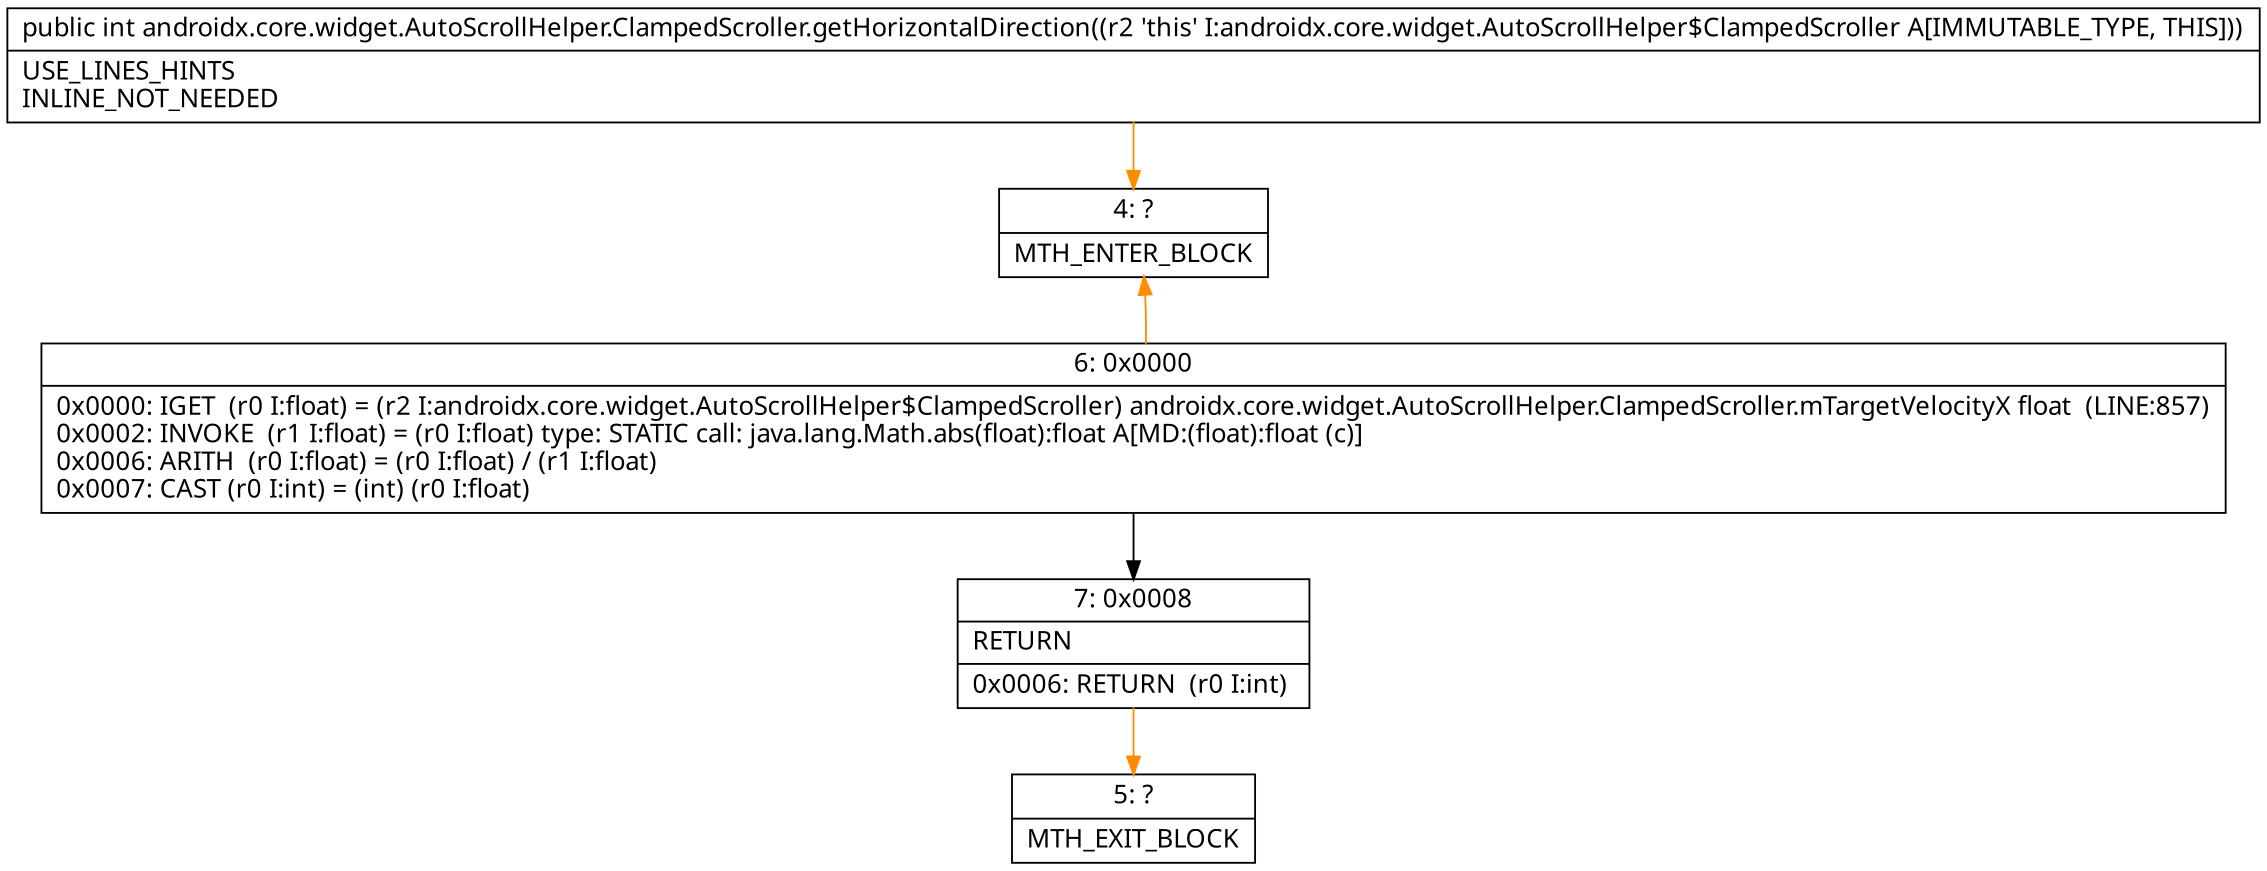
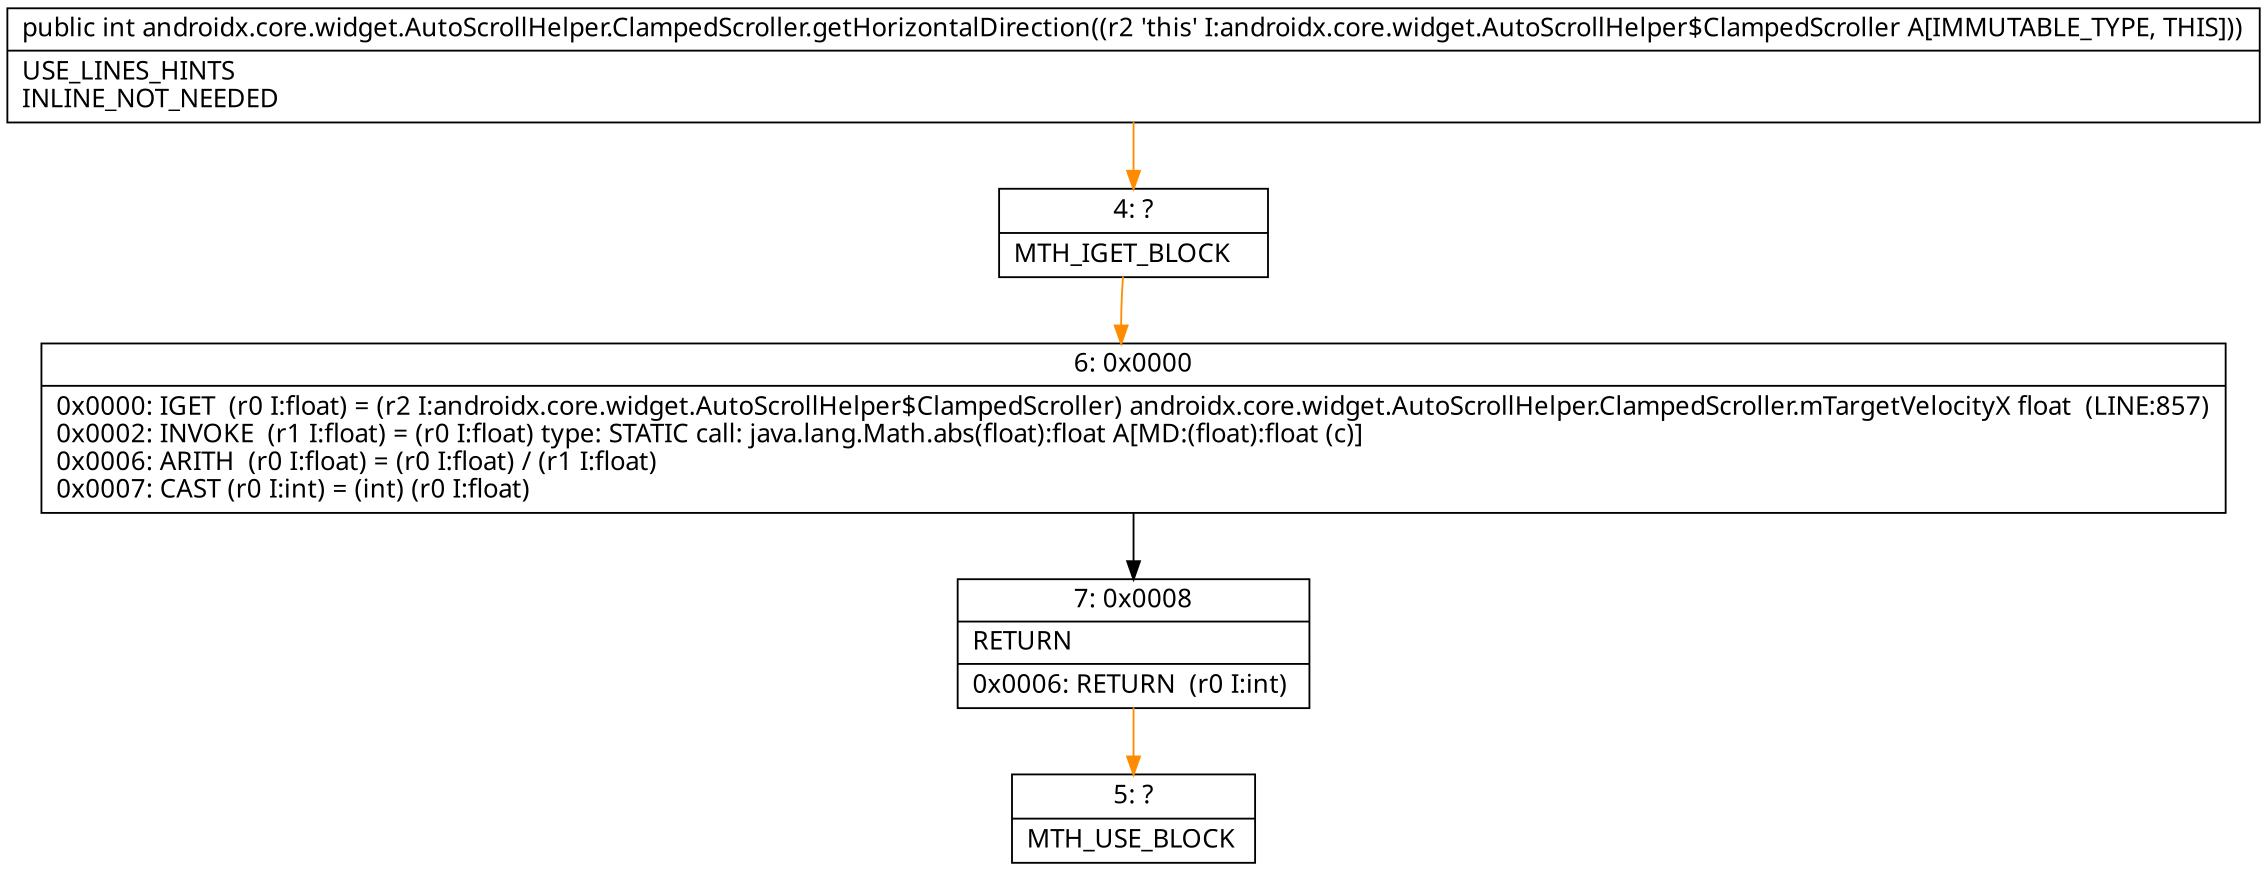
node "4: ?": text "MTH_ENTER_BLOCK" -> "MTH_IGET_BLOCK"
edge "6: 0x0000" -> "4: ?": reversed
node "5: ?": text "MTH_EXIT_BLOCK" -> "MTH_USE_BLOCK"
